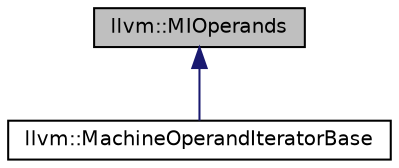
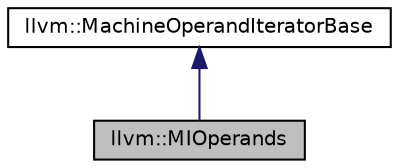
edge "llvm::MachineOperandIteratorBase" -> "llvm::MIOperands": reversed
